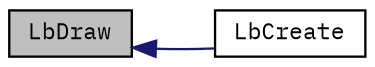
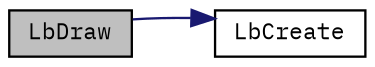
edge "LbCreate" -> "LbDraw": reversed
